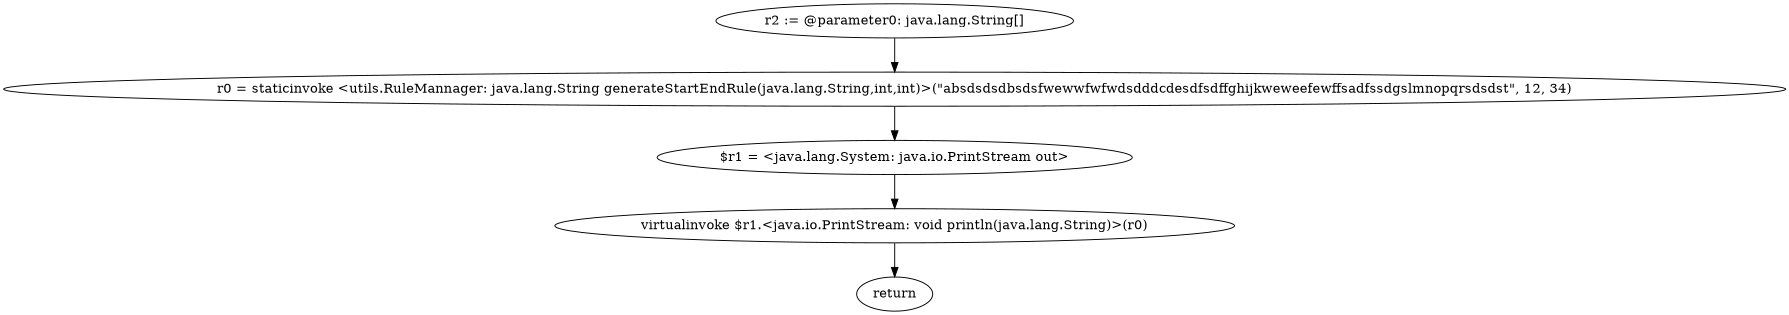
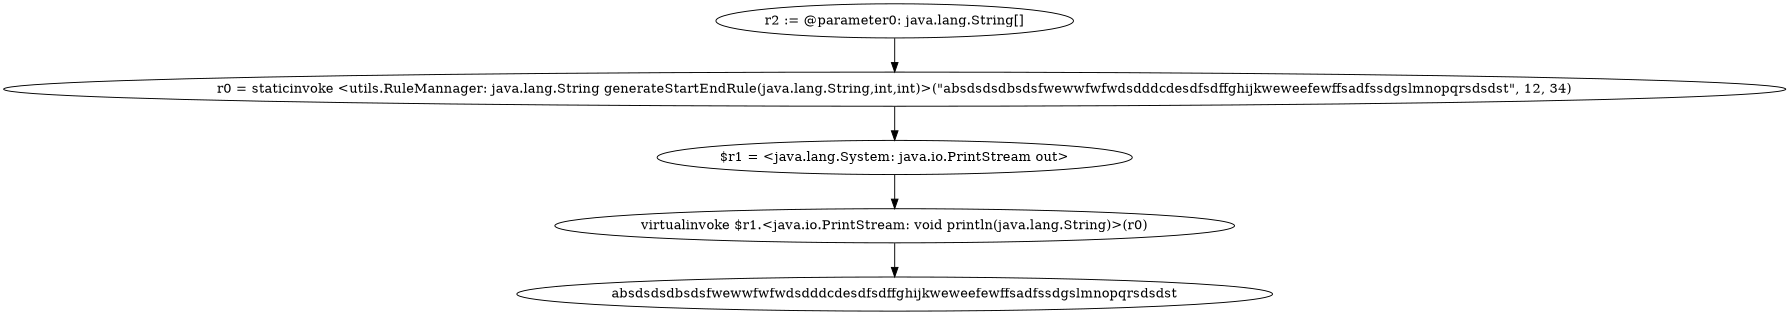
node "return": label "return" -> "absdsdsdbsdsfwewwfwfwdsdddcdesdfsdffghijkweweefewffsadfssdgslmnopqrsdsdst"
